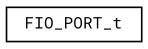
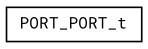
node "FIO_PORT_t": label "FIO_PORT_t" -> "PORT_PORT_t"
